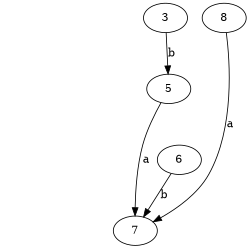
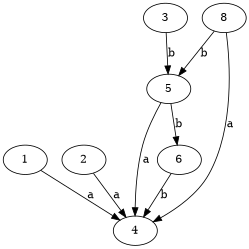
edge "8" -> "5": added, label "b"
edge "5" -> "6": added, label "b"
node "1": added
node "2": added
node "7": label "7" -> "4"
